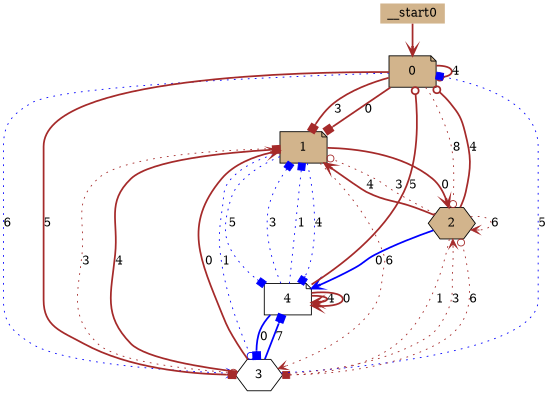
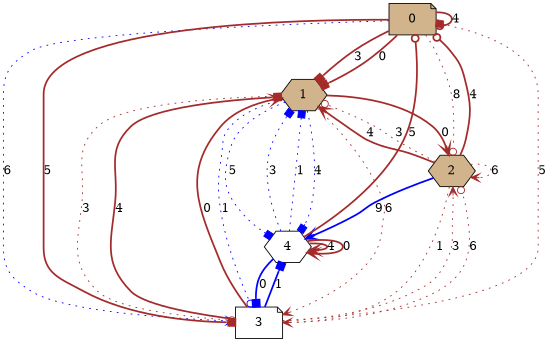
node "__start0": removed
node "1": shape note -> hexagon
edge "2" -> "4": label "0" -> "9"
node "4": shape note -> hexagon
edge "3" -> "0": color blue -> brown
edge "3" -> "4": label "7" -> "1"
edge "2" -> "3": arrowhead box -> vee
node "3": shape hexagon -> note
